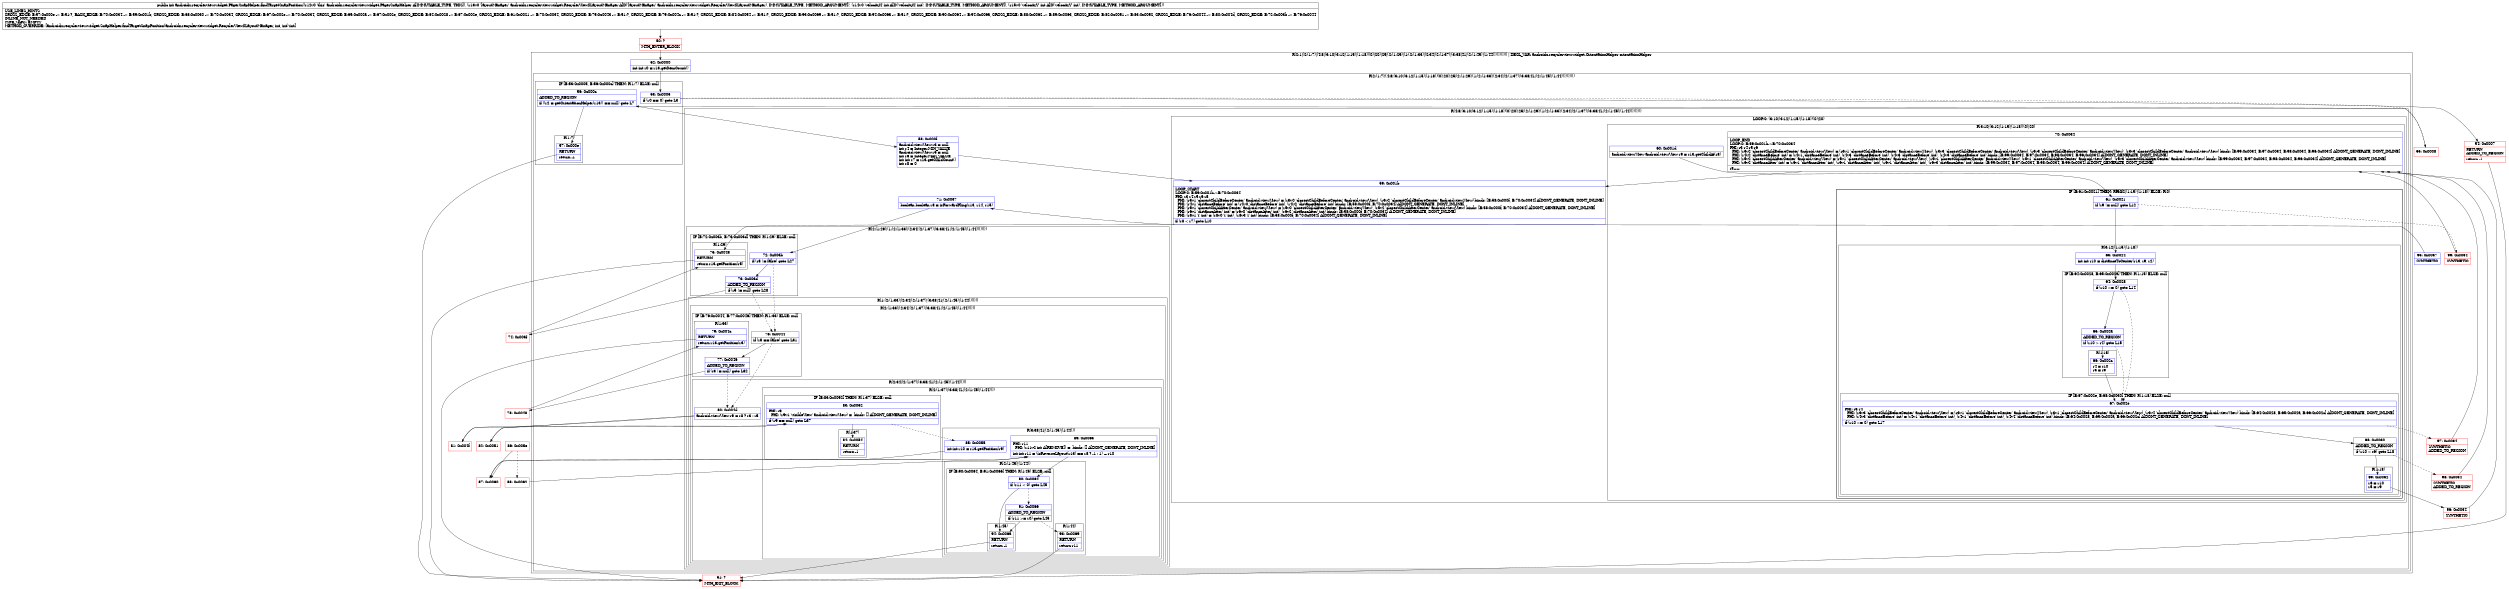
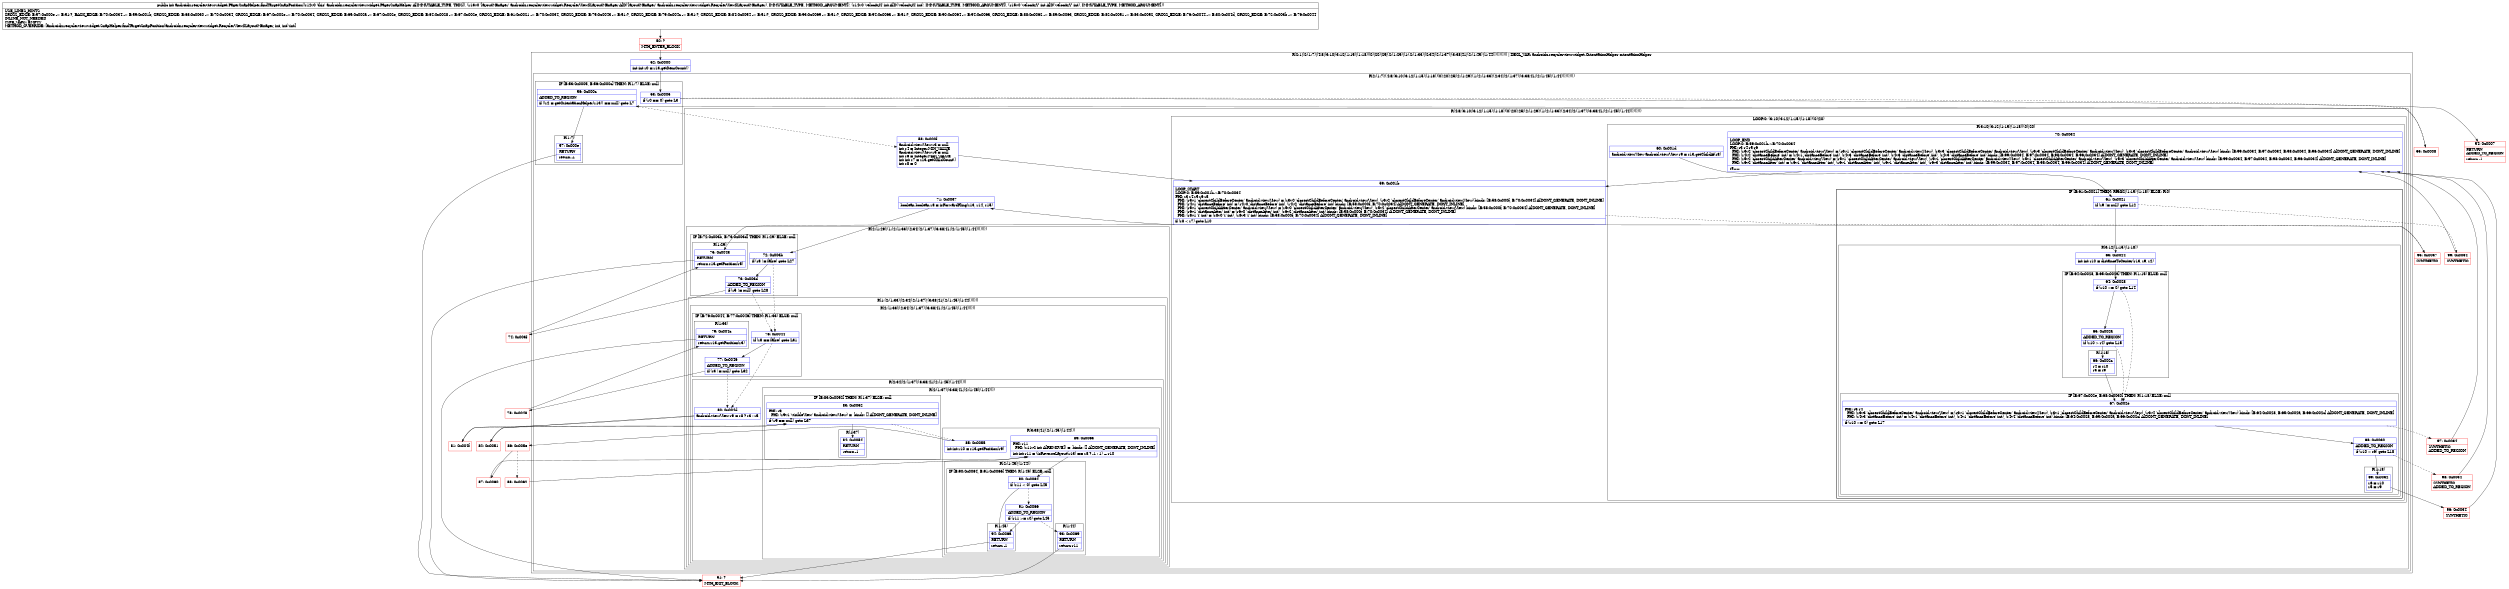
edge "56: 0x000c" -> "58: 0x000f": style solid -> dashed
edge "59: 0x001b" -> "95: 0x0037": added
node "95: 0x0037": color blue -> red
edge "85: 0x0055" -> "87: 0x0060": now "85: 0x0055" -> "86: 0x005e"
edge "54: 0x0007" -> "51: ?": removed
